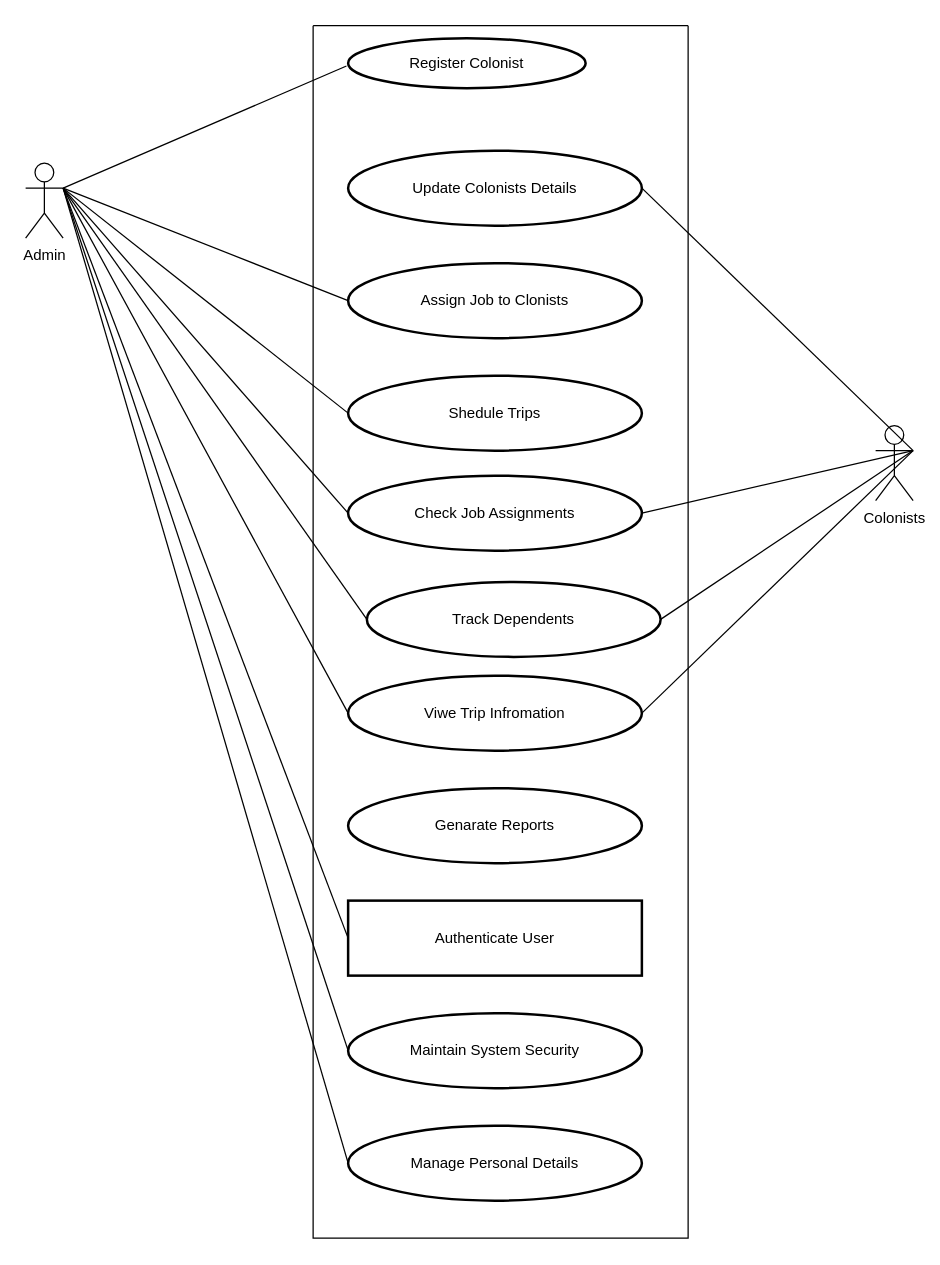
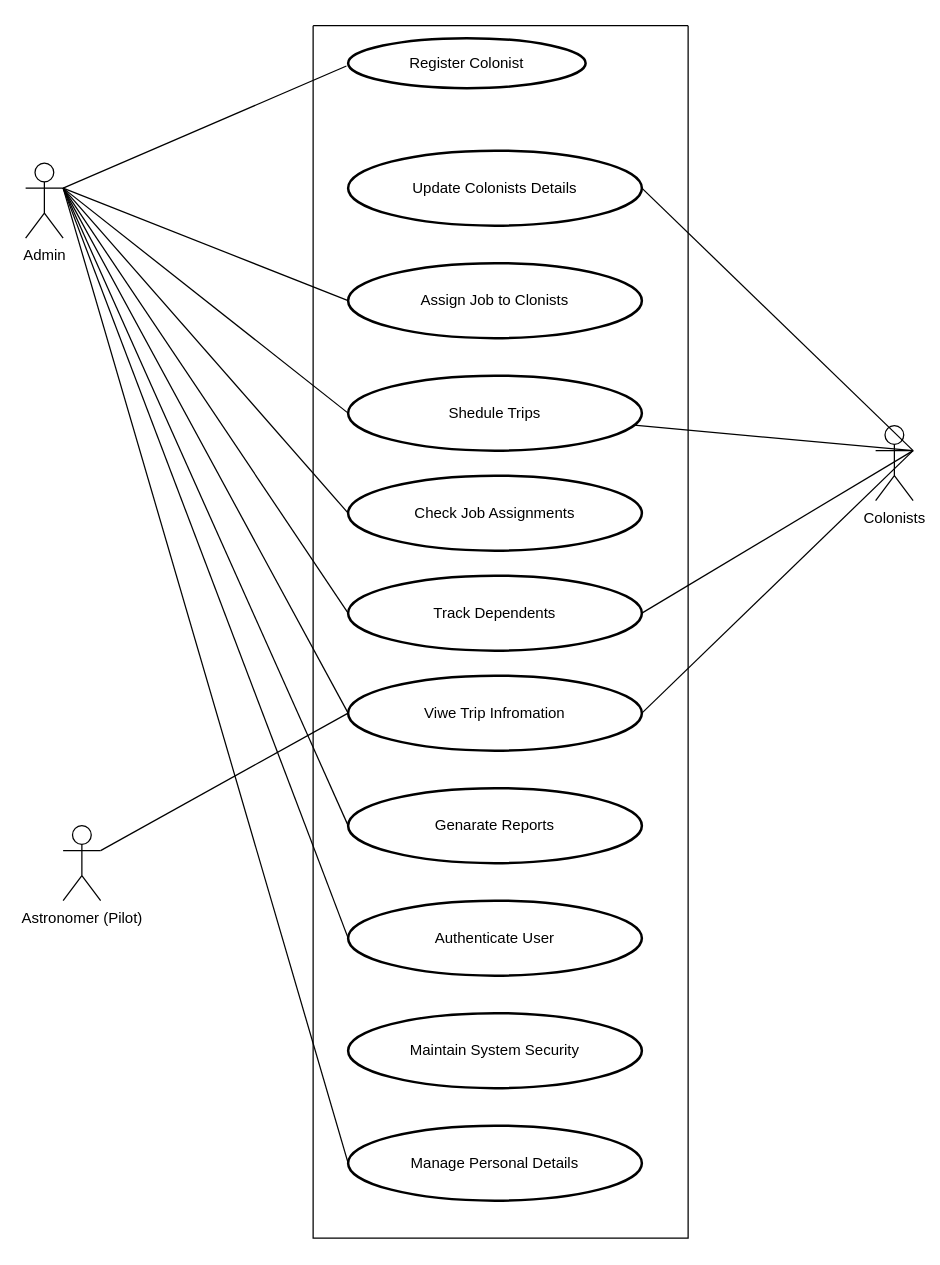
edge "Admin" -- "Genarate Reports": added
edge "Colonists" -- "Check Job Assignments": now "Colonists" -- "Shedule Trips"
edge "Admin" -- "Maintain System Security": removed
node "Track Dependents": moved (514, 619) -> (495, 613)
edge "Viwe Trip Infromation" -- "Astronomer (Pilot)": added
node "Astronomer (Pilot)": added
node "Authenticate User": shape rectangle -> ellipse
